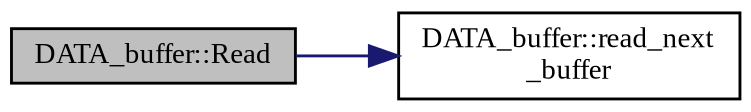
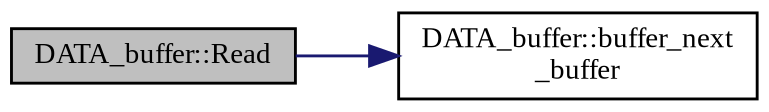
node "DATA_buffer::read_next _buffer": label "DATA_buffer::read_next _buffer" -> "DATA_buffer::buffer_next _buffer"
